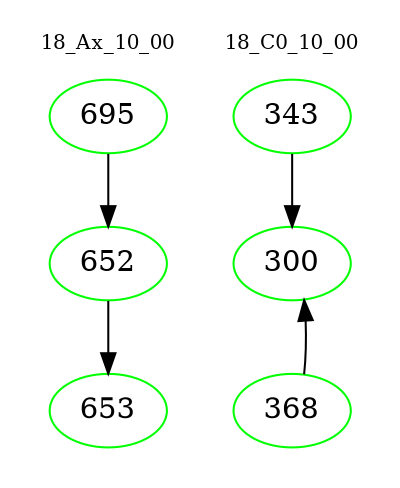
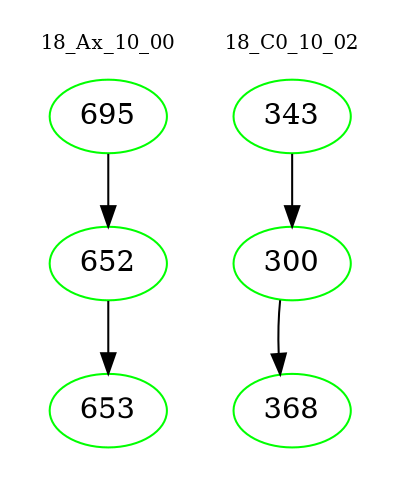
cluster "18_C0_10_00": label "18_C0_10_00" -> "18_C0_10_02"
edge "368" -> "300": reversed
